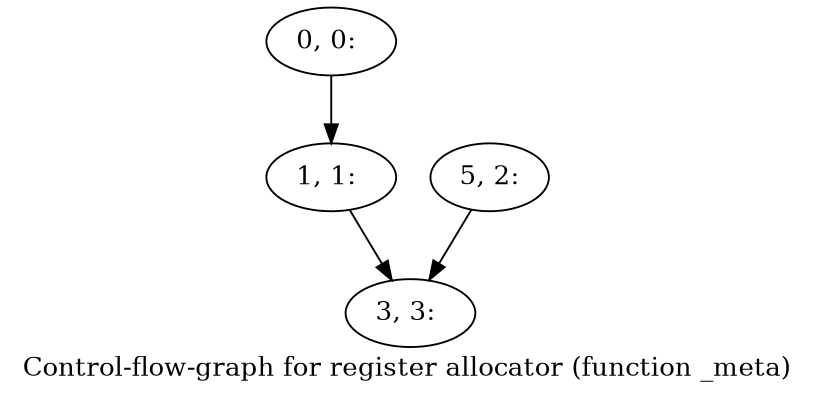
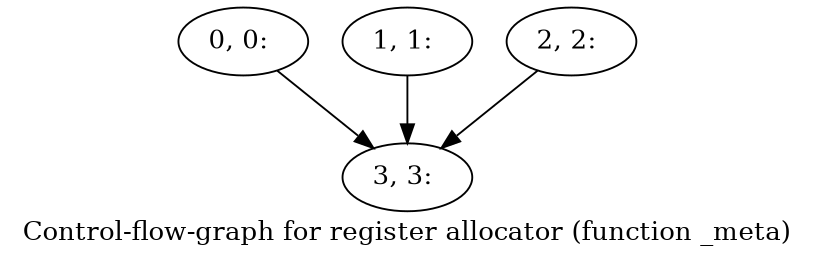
edge "0, 0:" -> "1, 1:": now "0, 0:" -> "3, 3:"
node "5, 2:": label "5, 2:" -> "2, 2:"
